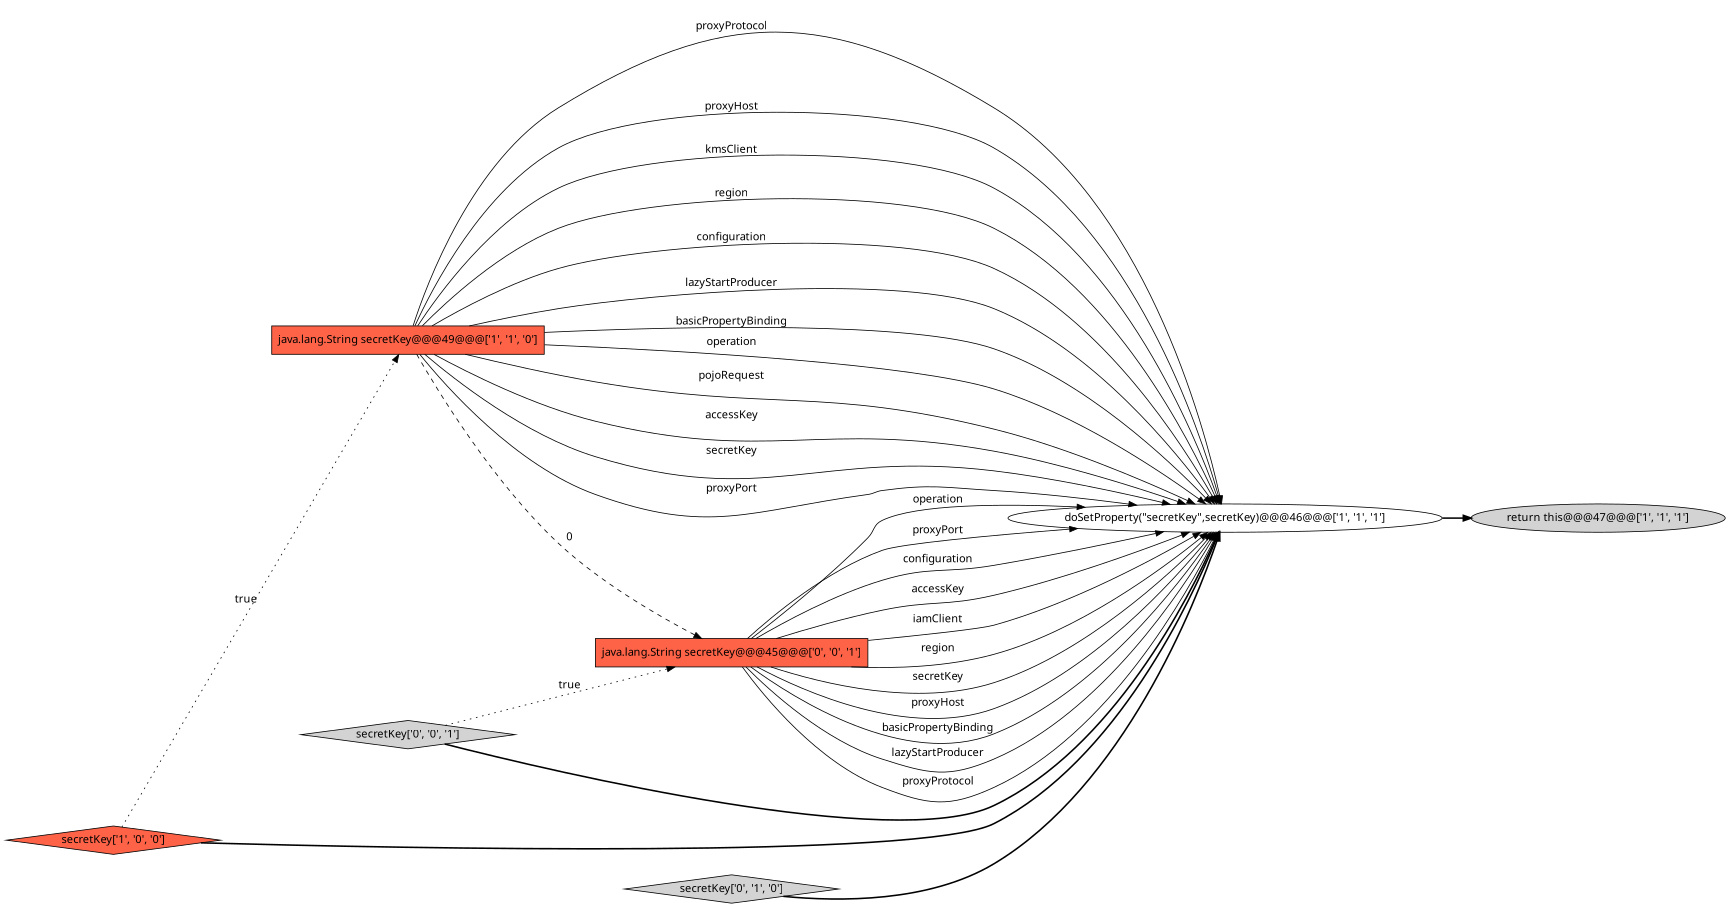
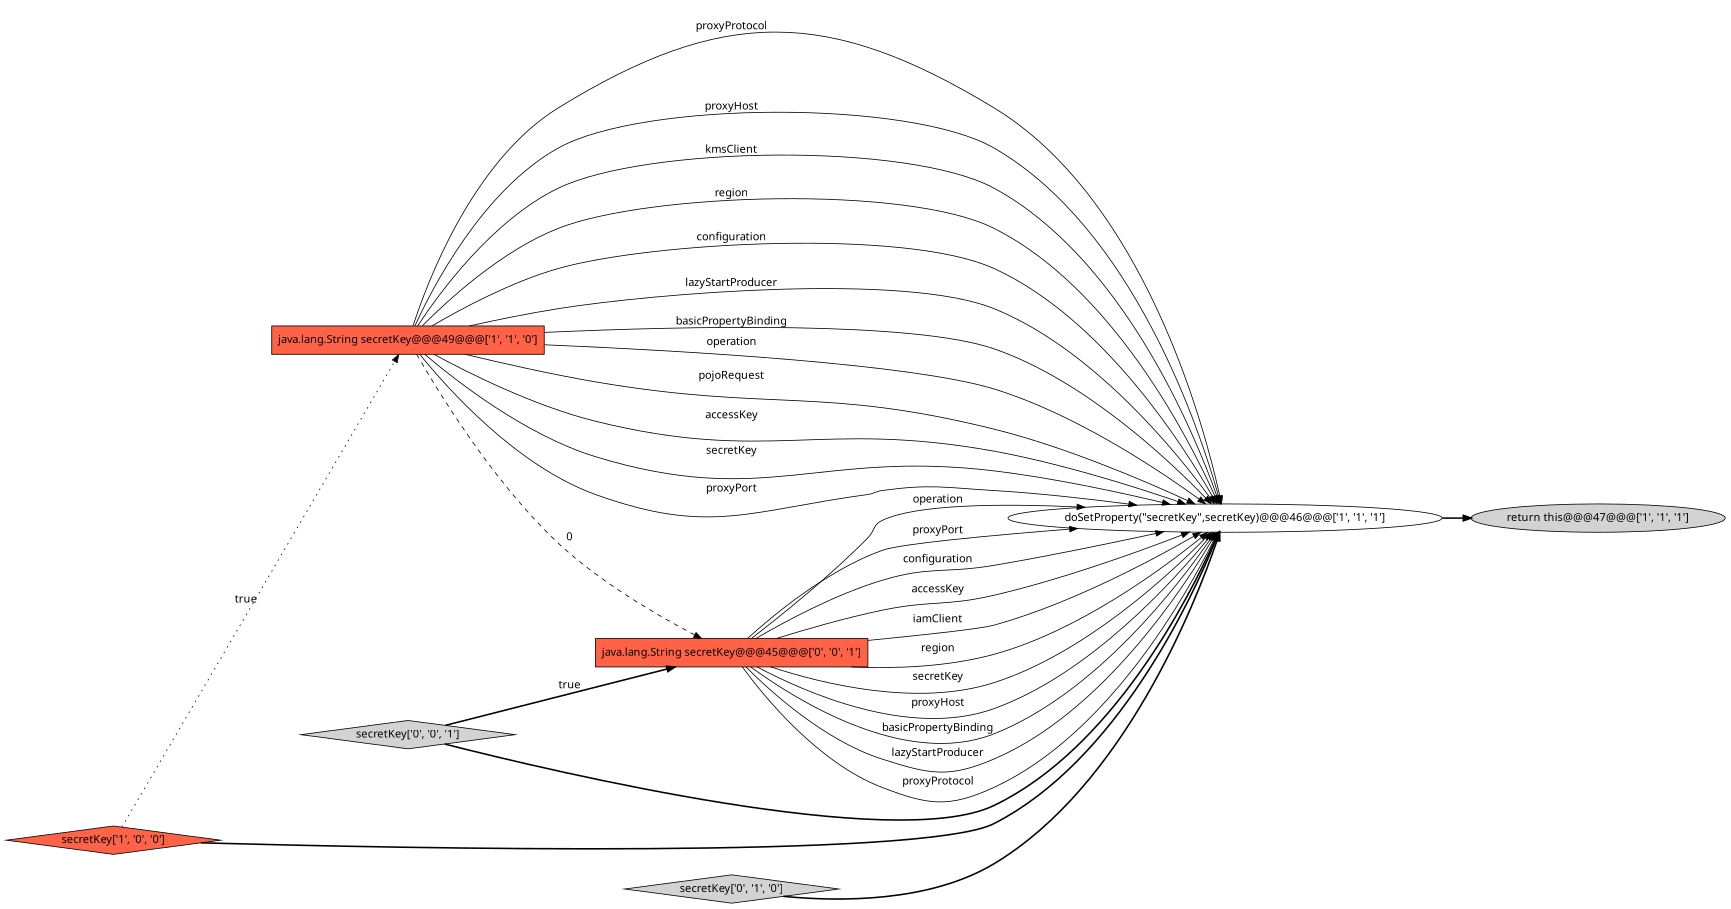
edge "secretKey['0', '0', '1']" -> "java.lang.String secretKey@@@45@@@['0', '0', '1']": style dotted -> bold
